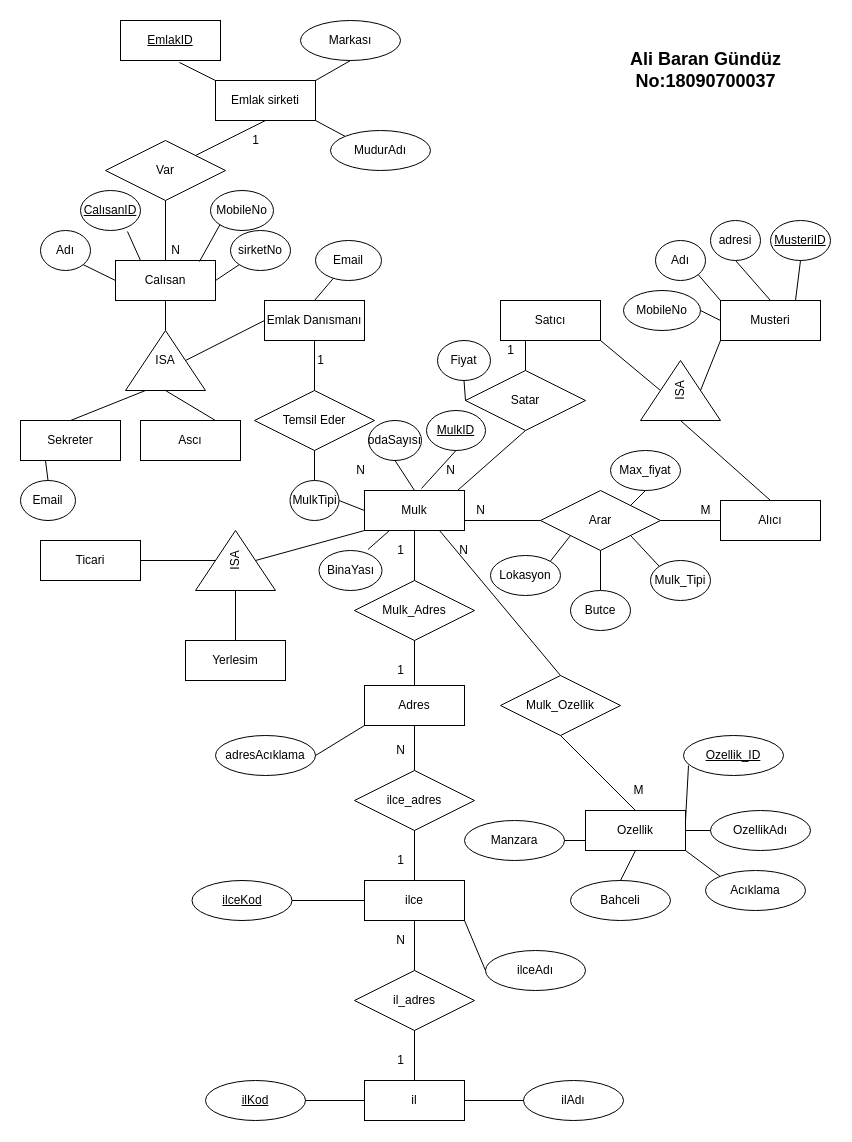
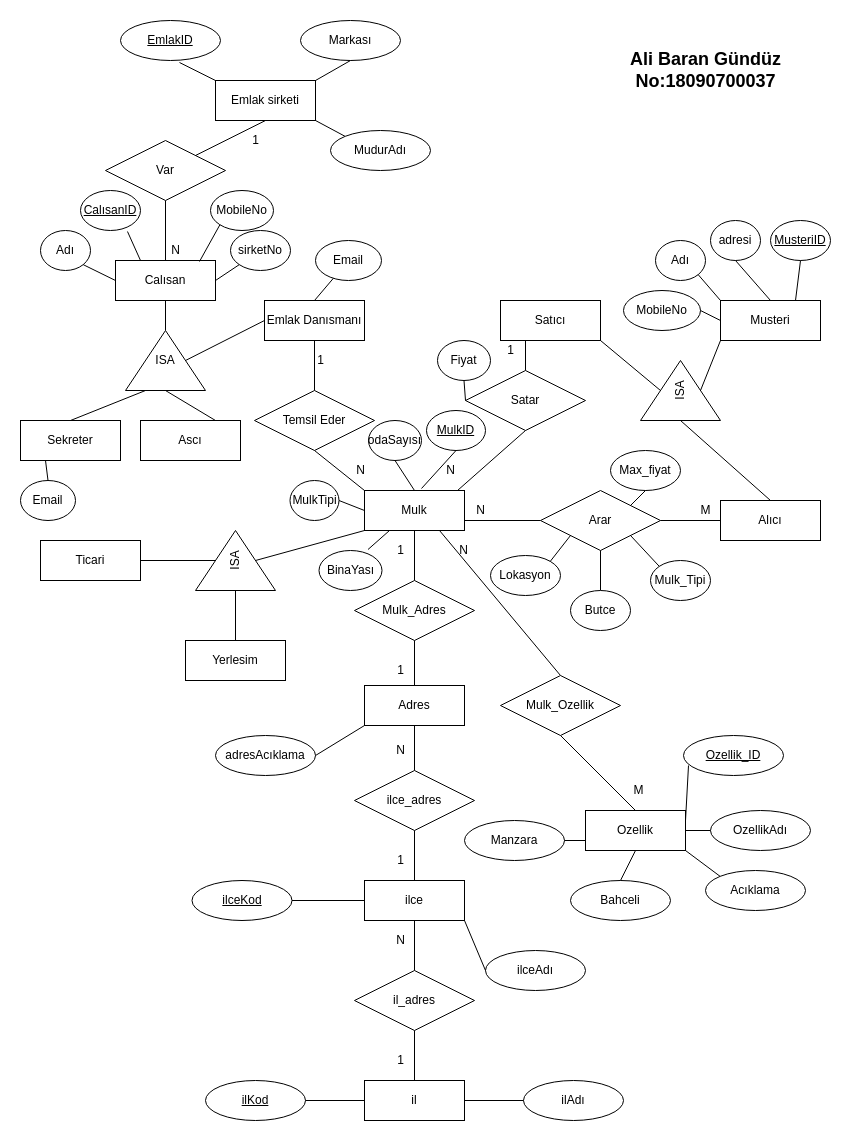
node "EmlakID": shape rectangle -> ellipse
edge "Temsil Eder" -- "MulkTipi": now "Temsil Eder" -- "Mulk"
